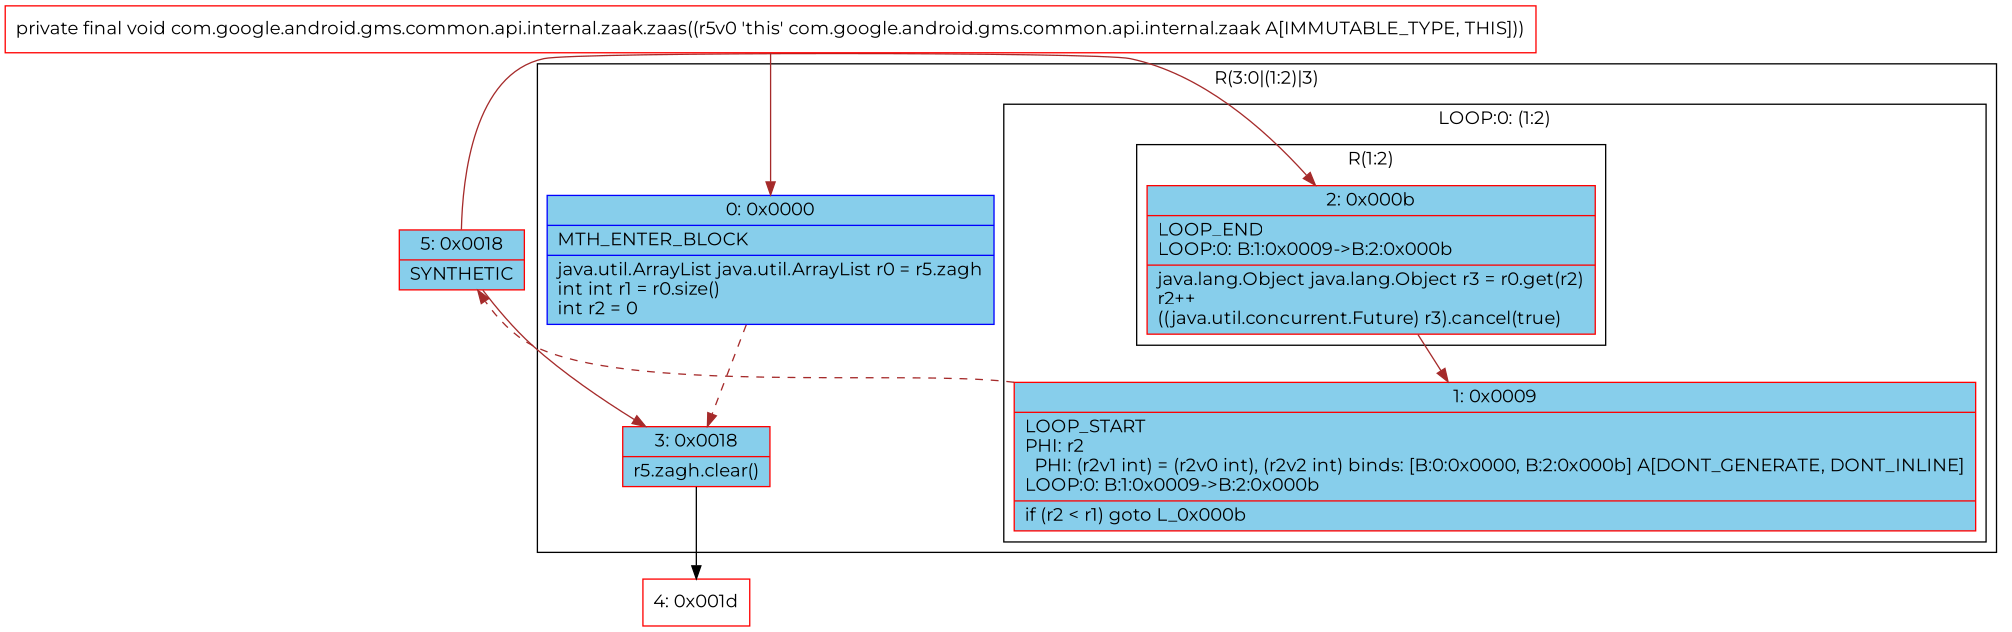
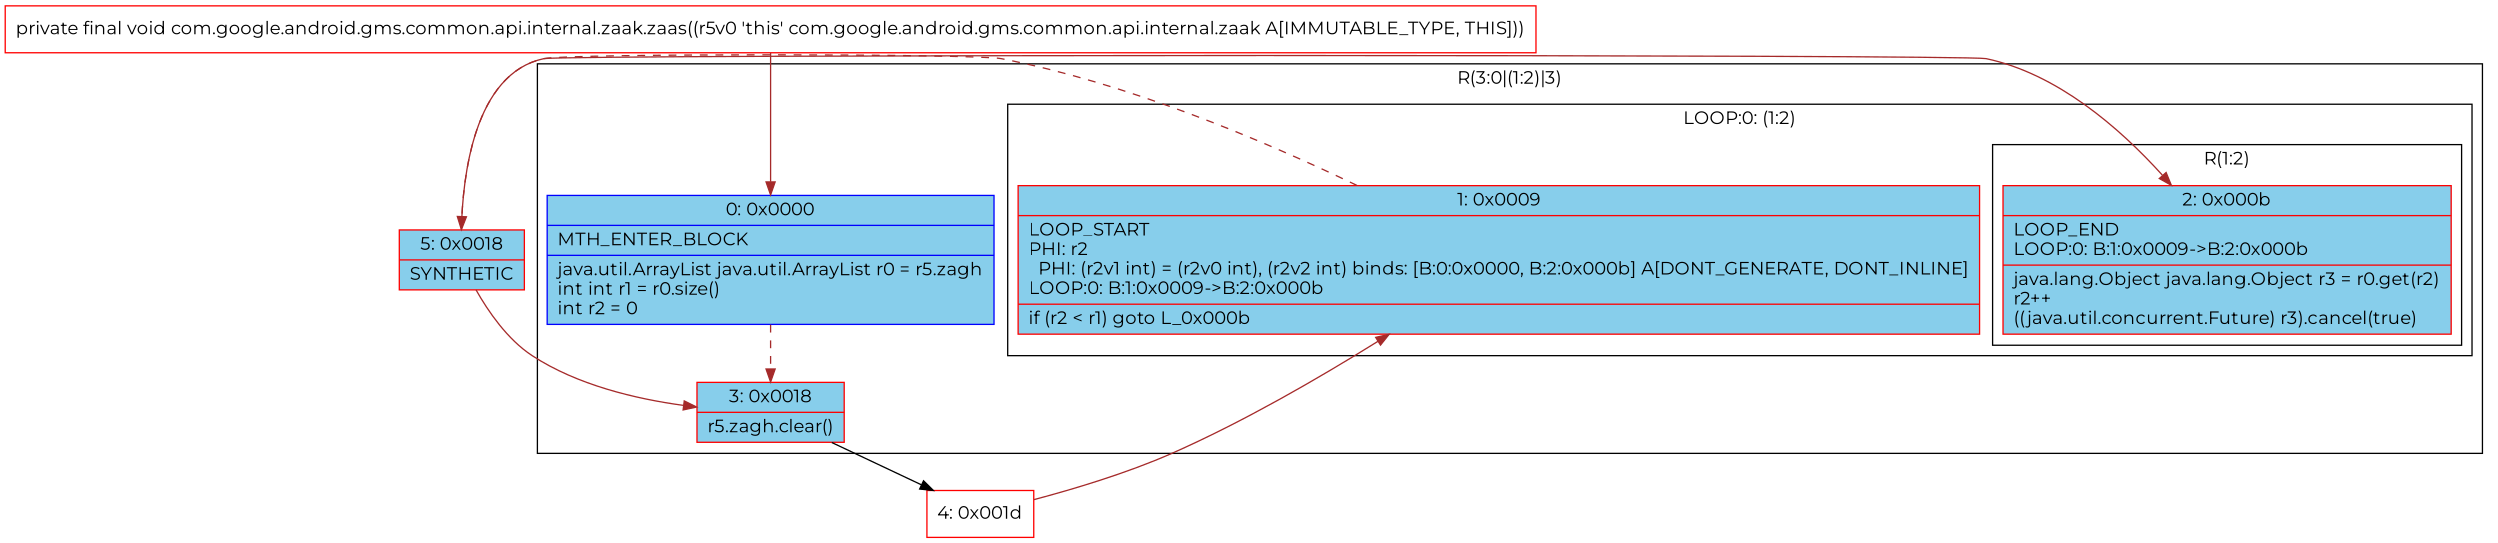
edge "2: 0x000b" -> "1: 0x0009": now "4: 0x001d" -> "1: 0x0009"
